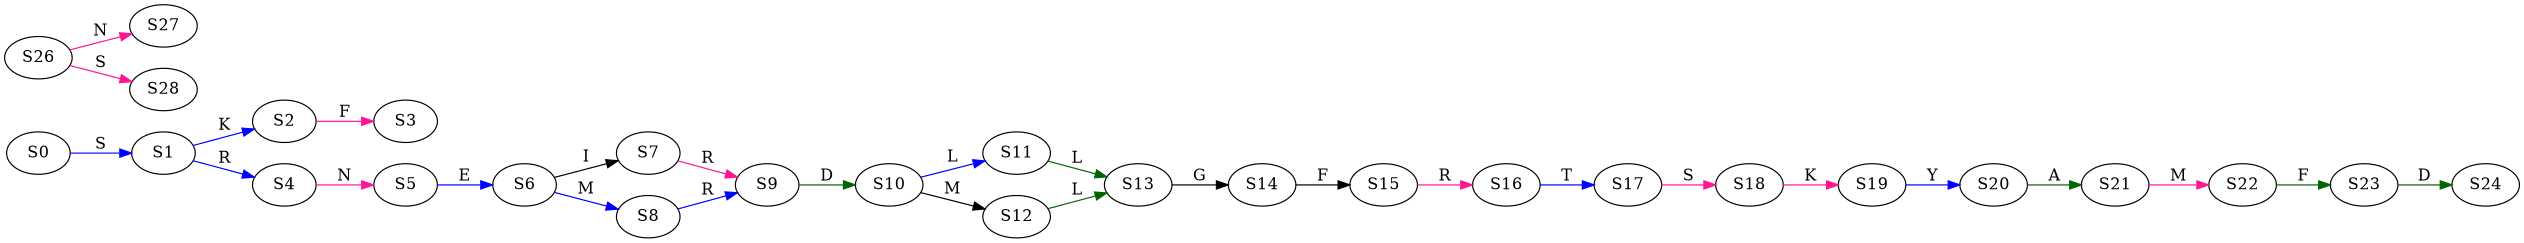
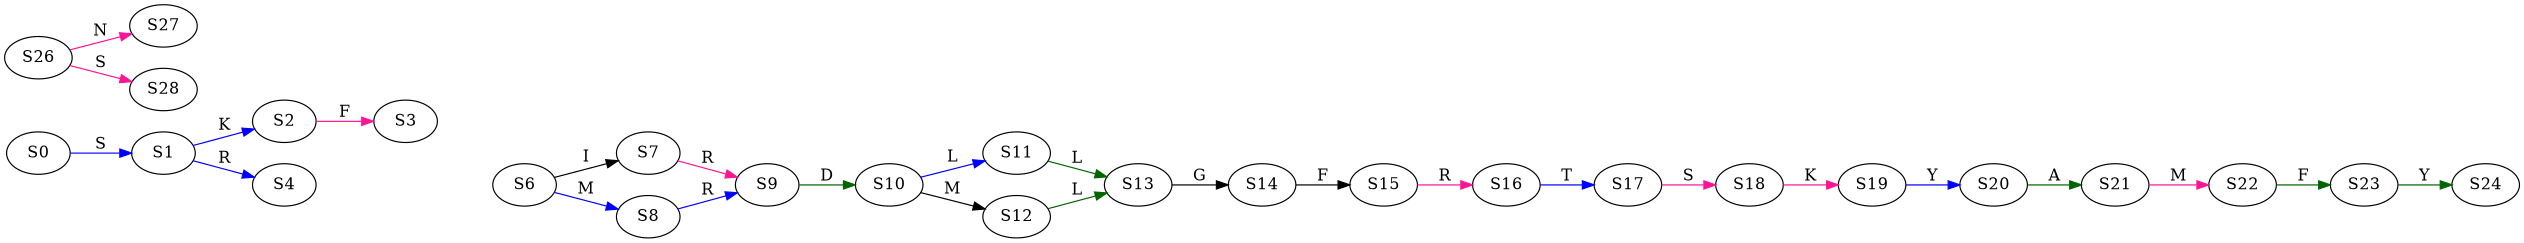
edge "S23" -> "S24": label "D" -> "Y"
node "S5": removed
